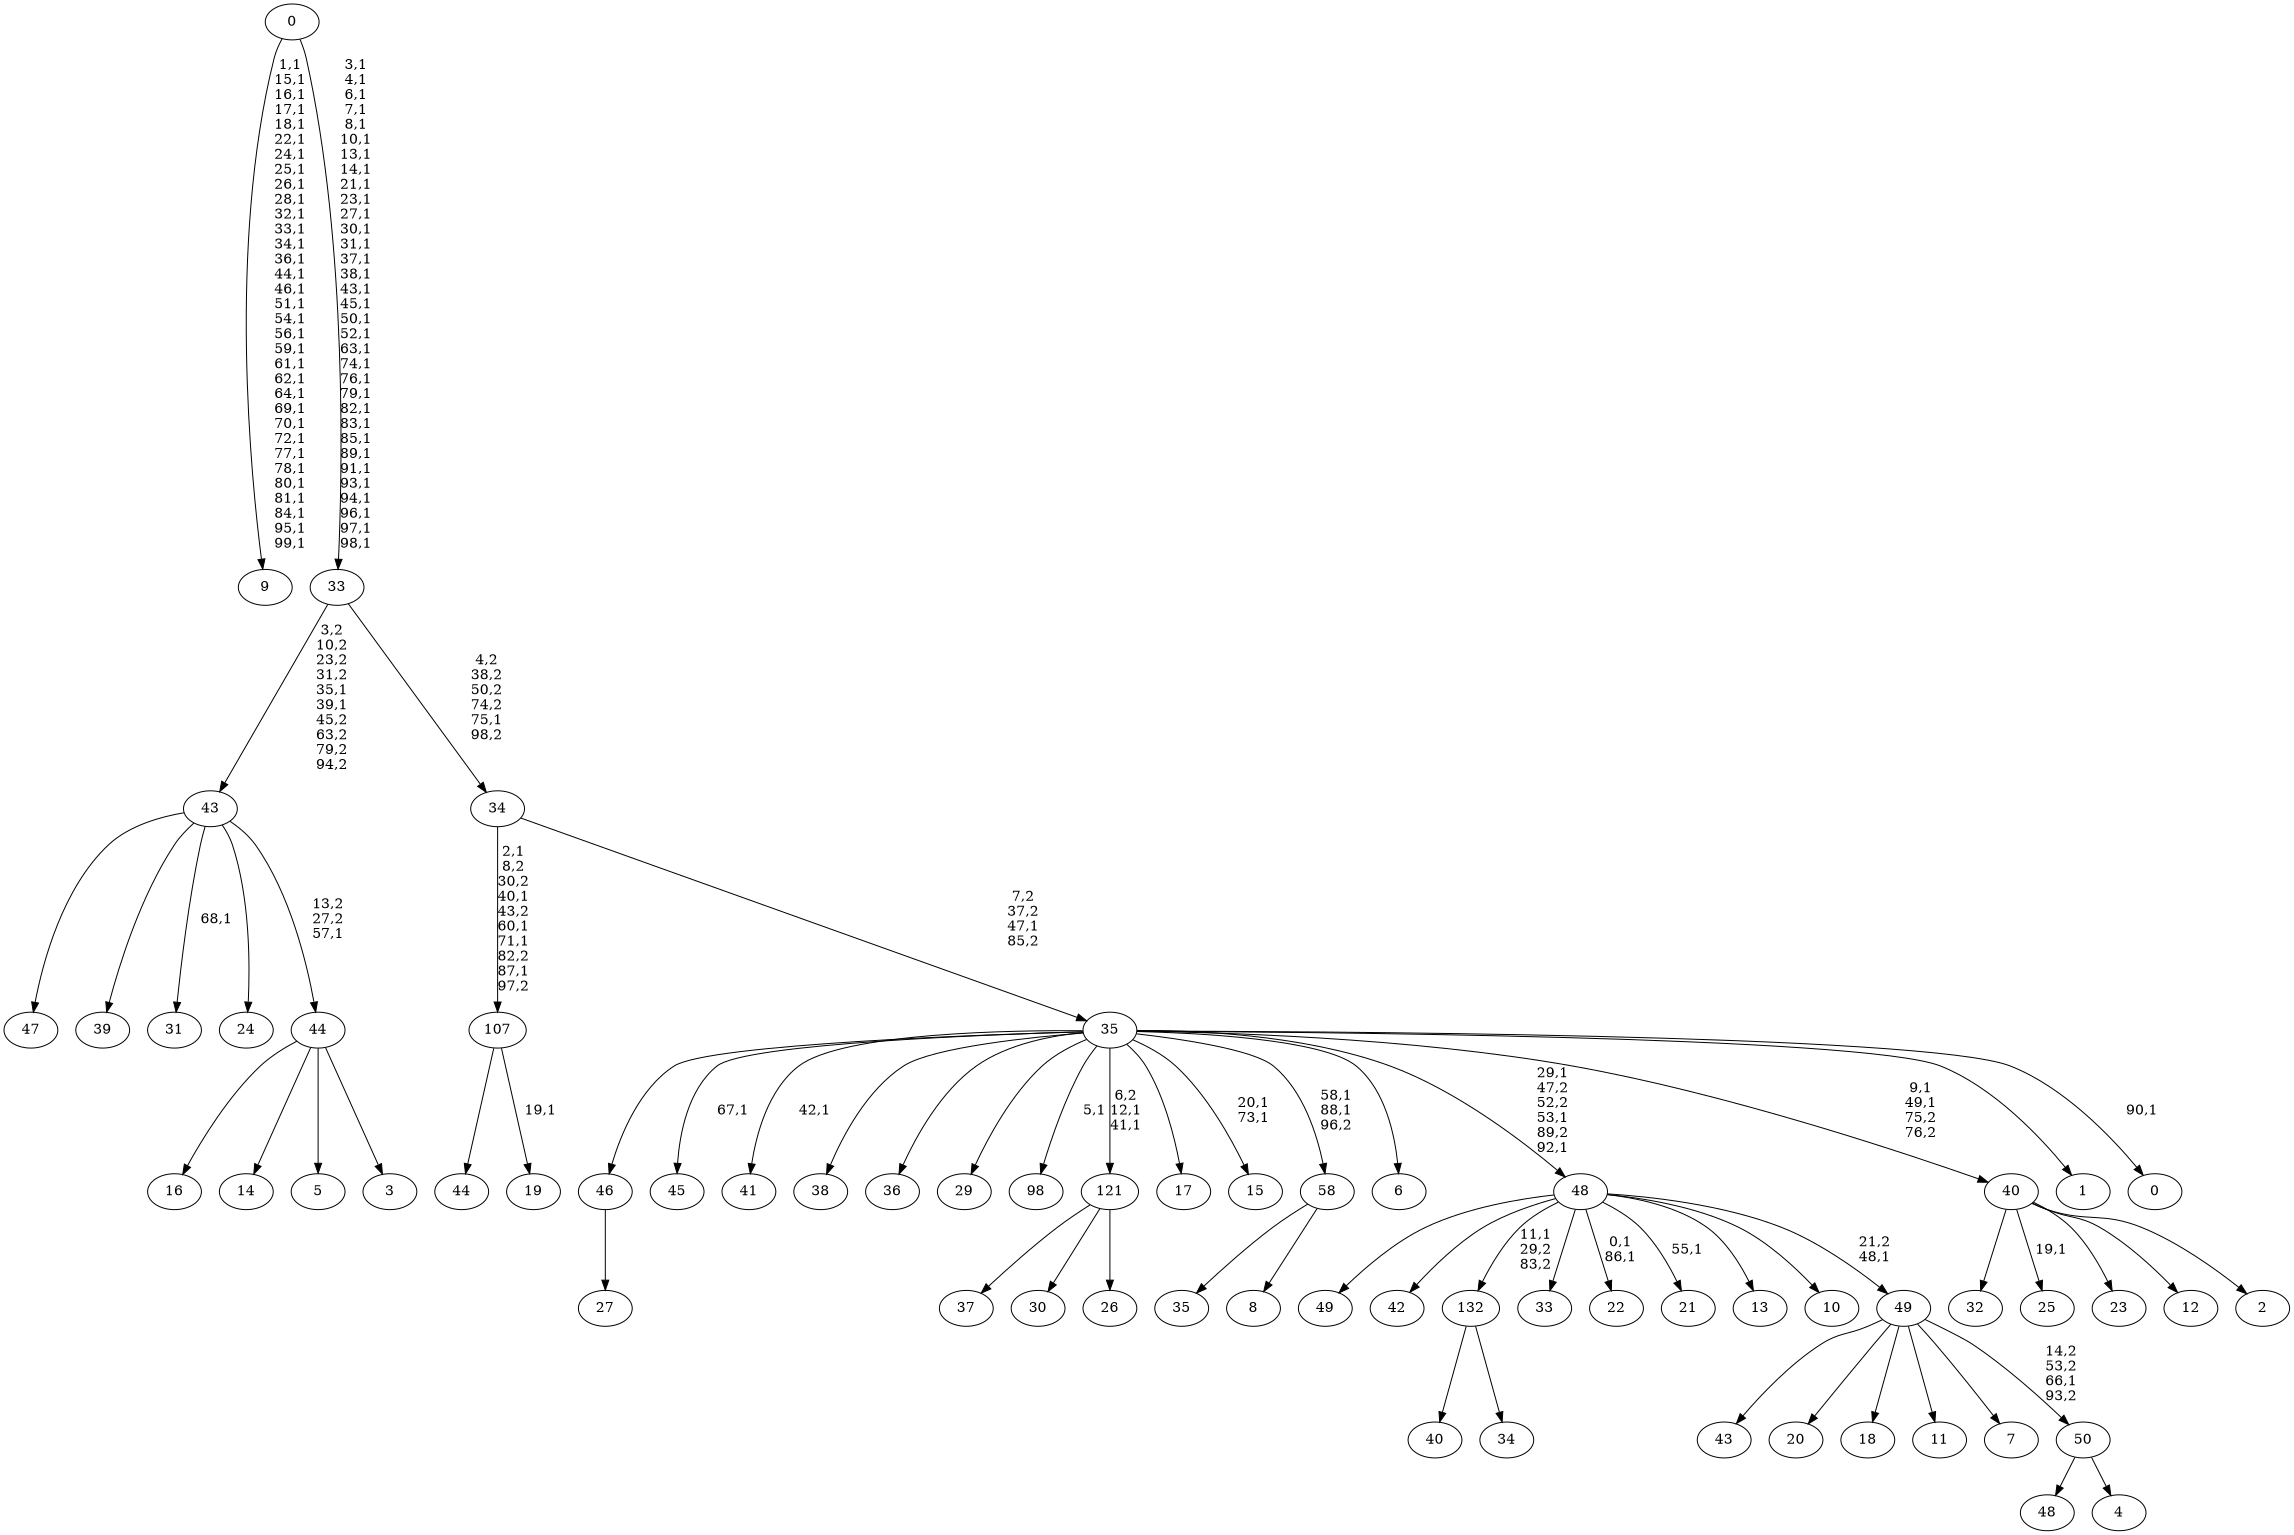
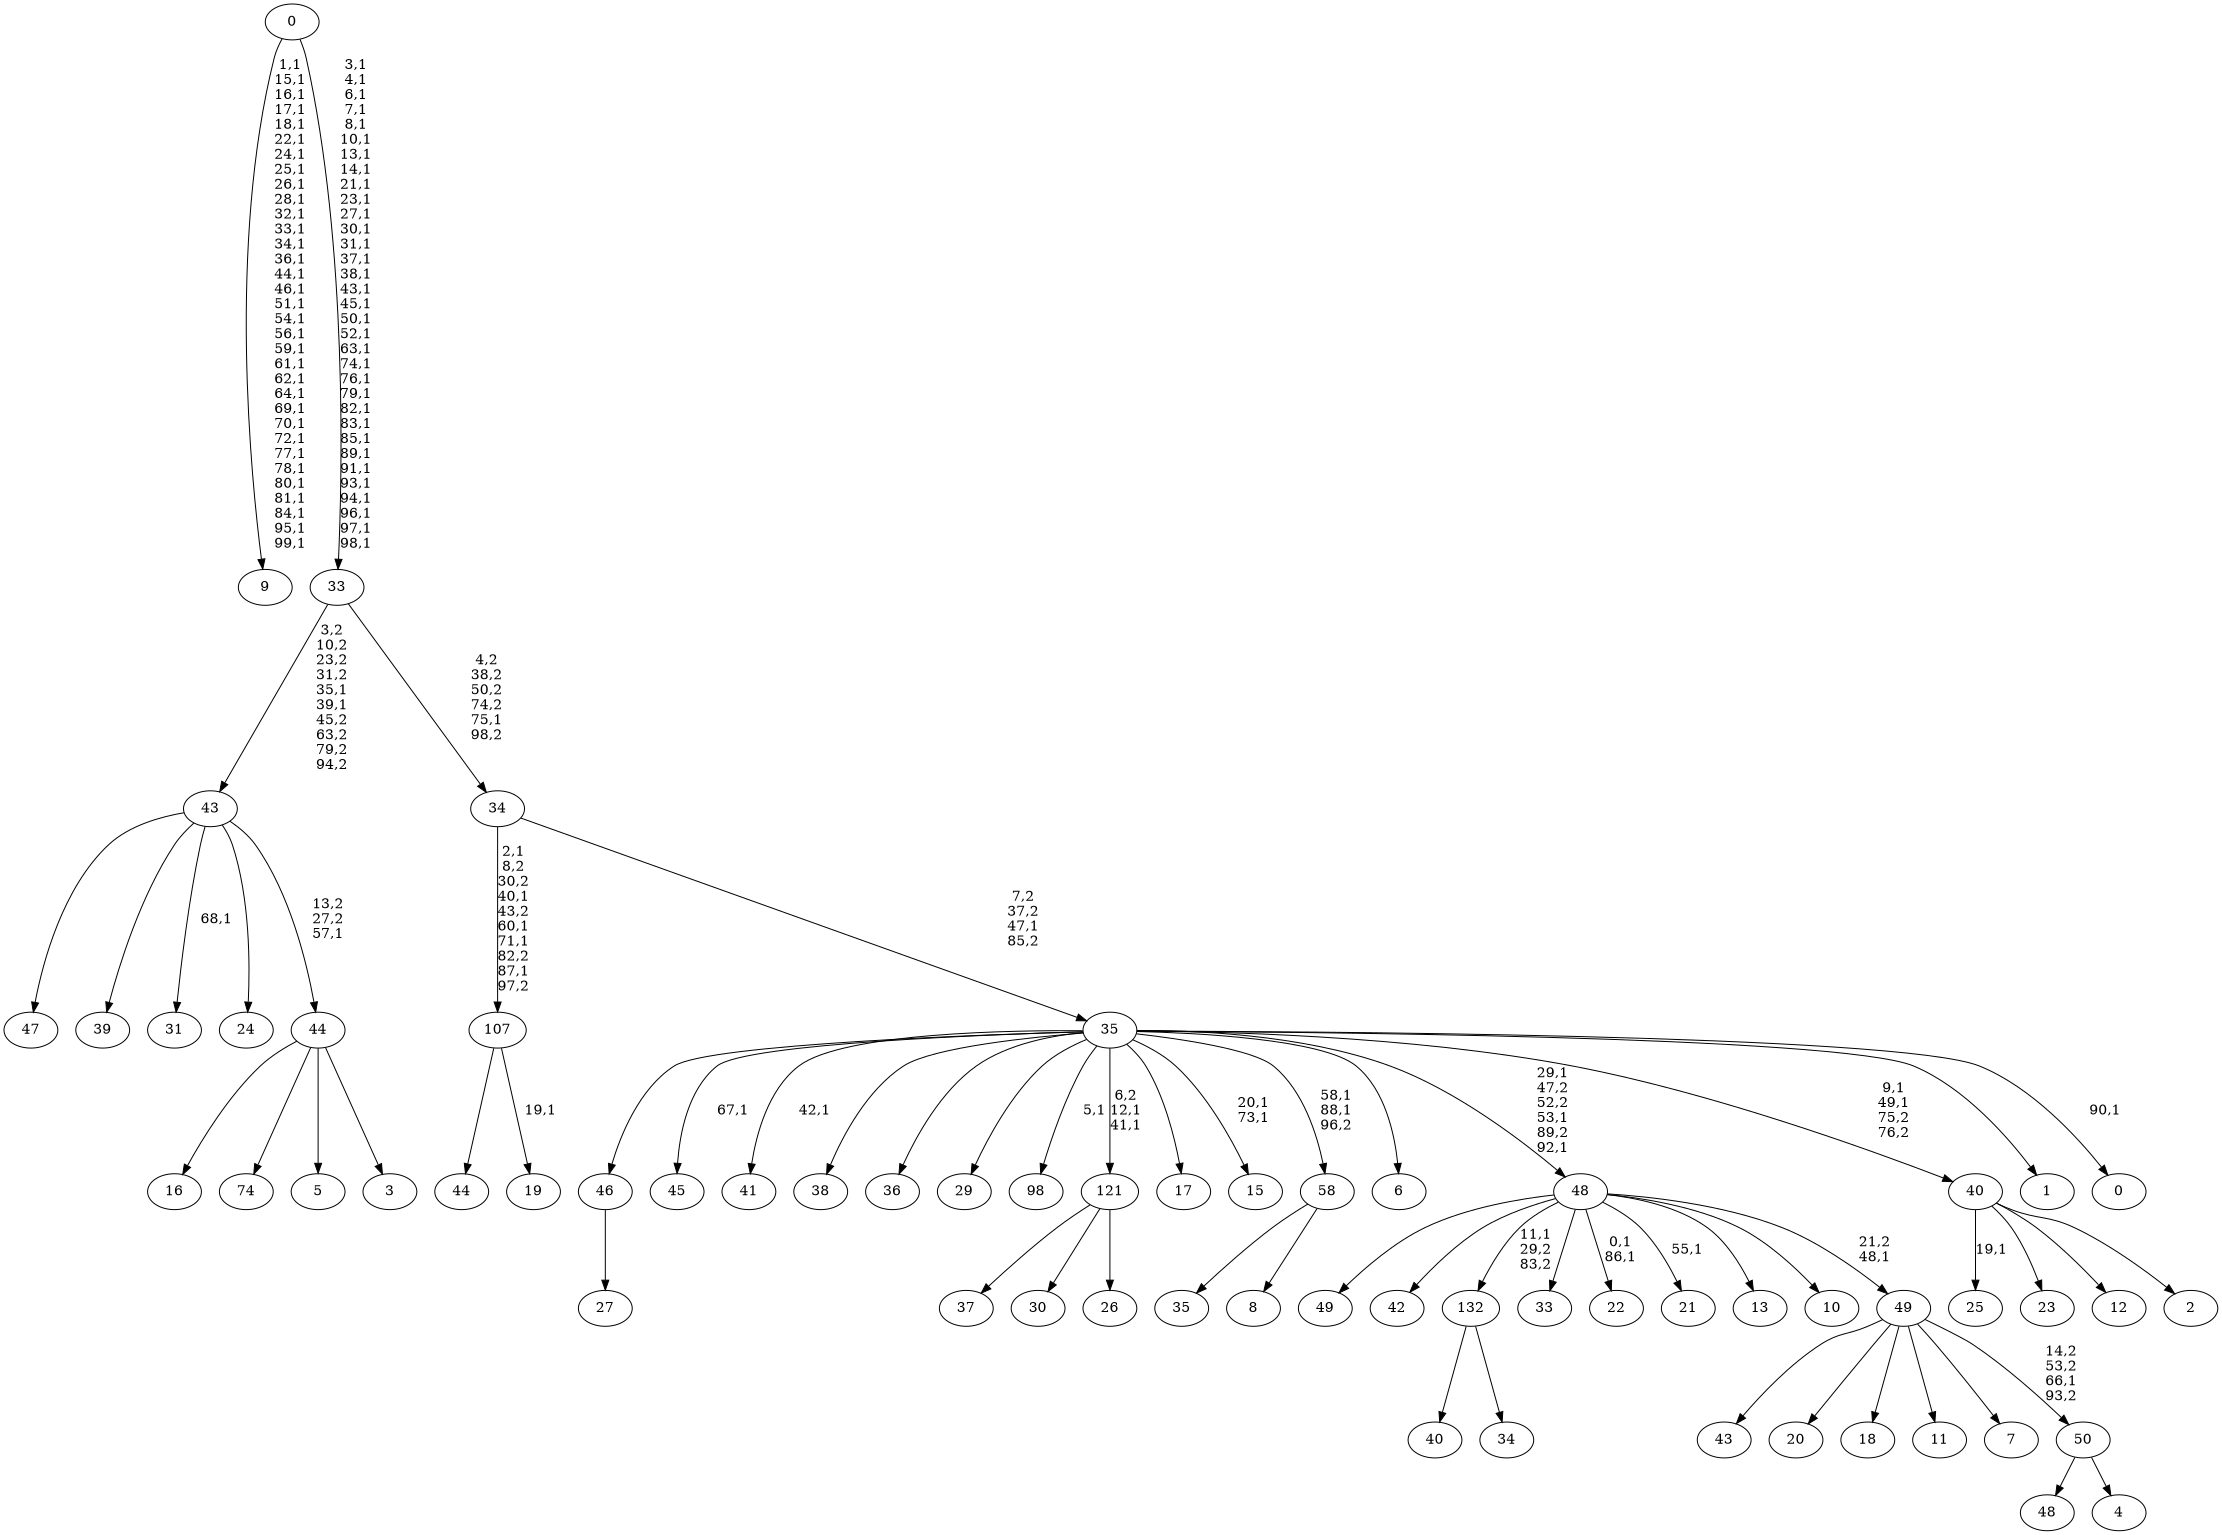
node "14": label "14" -> "74"
node "32": removed
